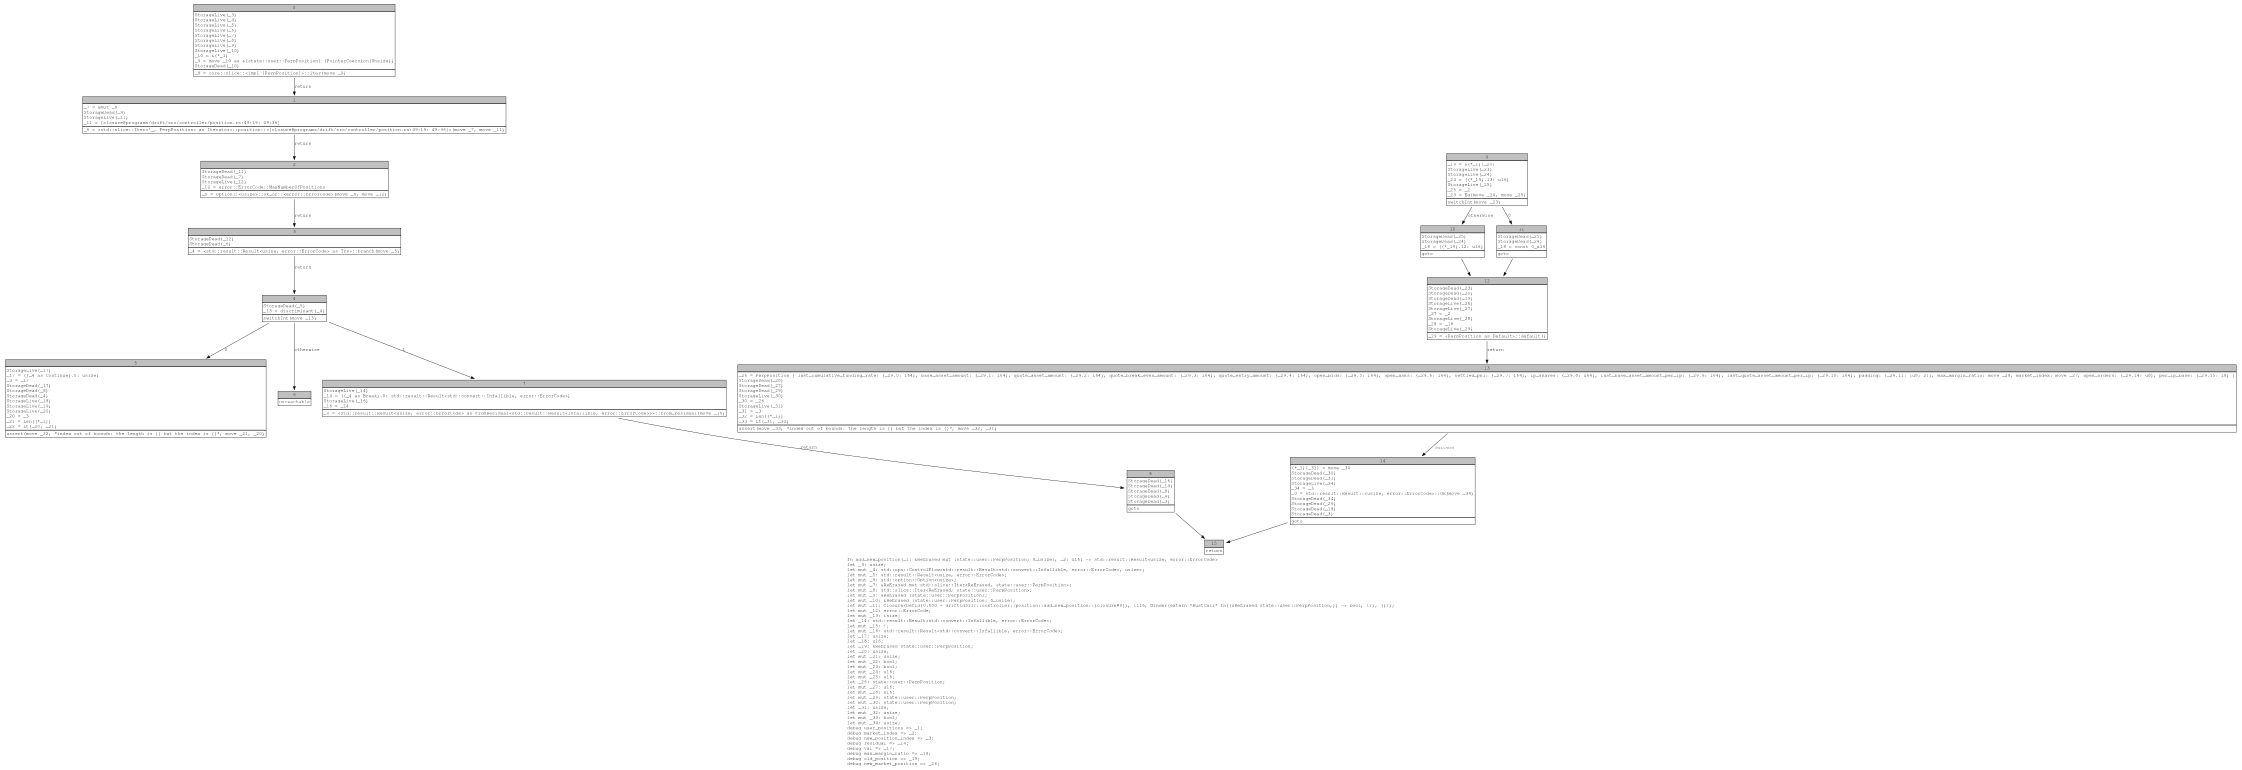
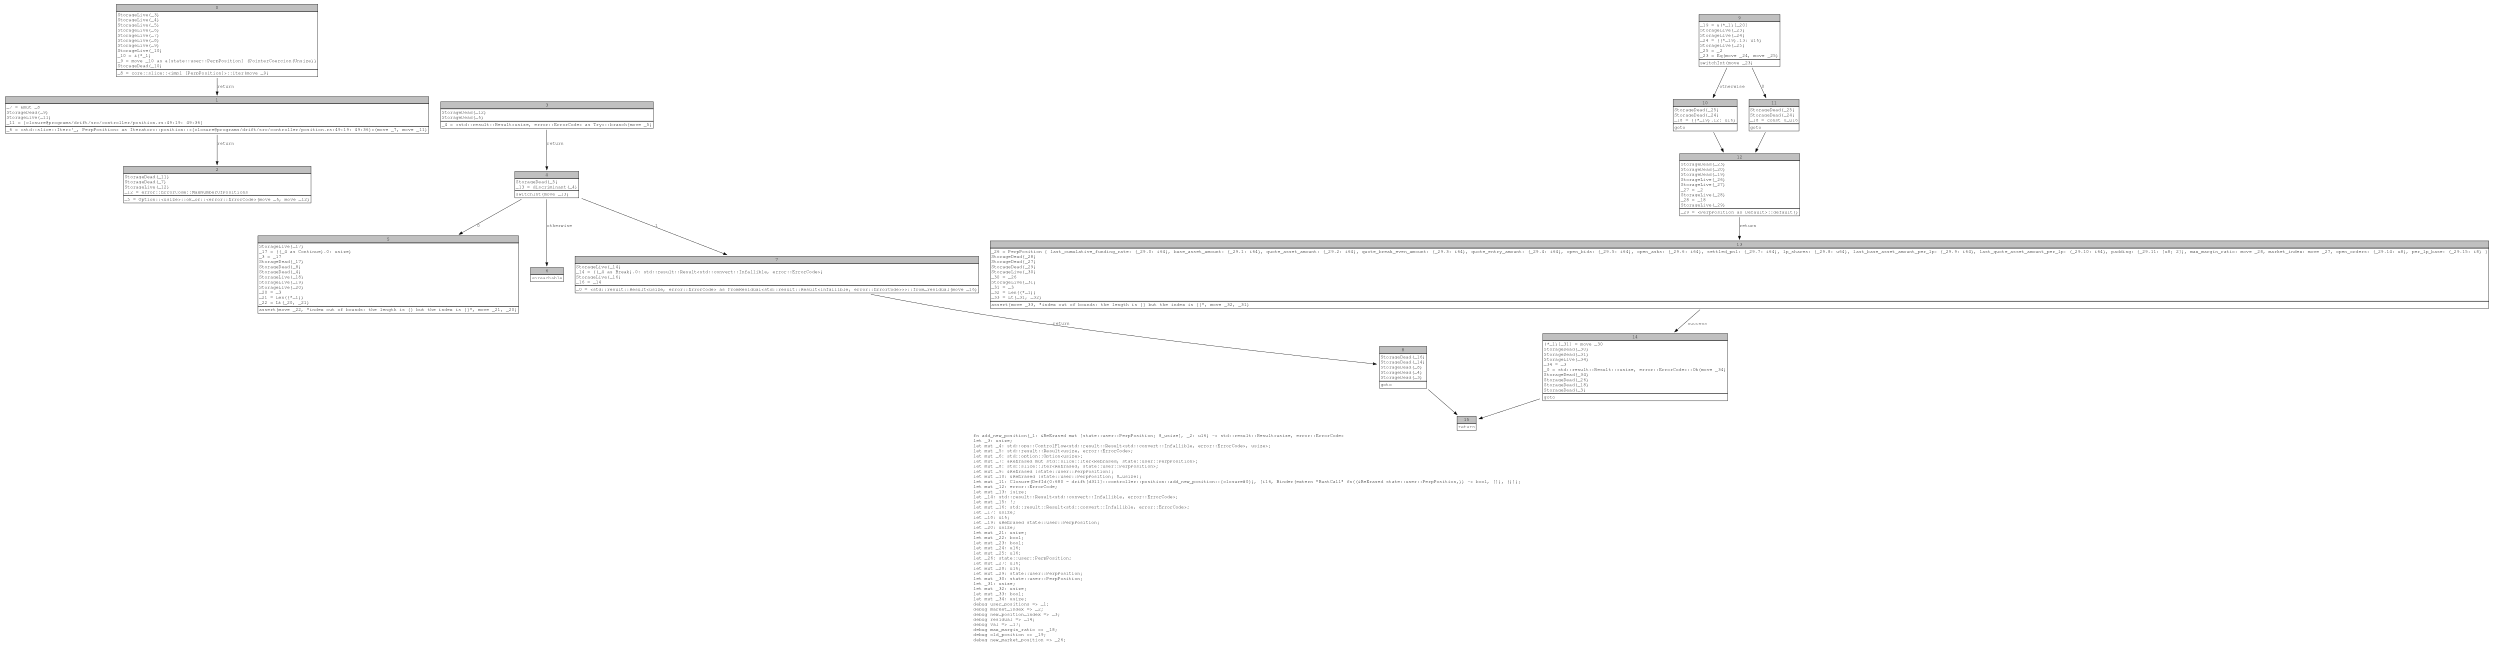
edge "2" -> "3": removed, label "return"
